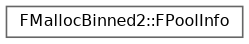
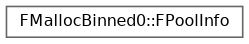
node "FMallocBinned2::FPoolInfo": label "FMallocBinned2::FPoolInfo" -> "FMallocBinned0::FPoolInfo"
